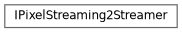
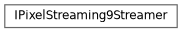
node "IPixelStreaming2Streamer": label "IPixelStreaming2Streamer" -> "IPixelStreaming9Streamer"
